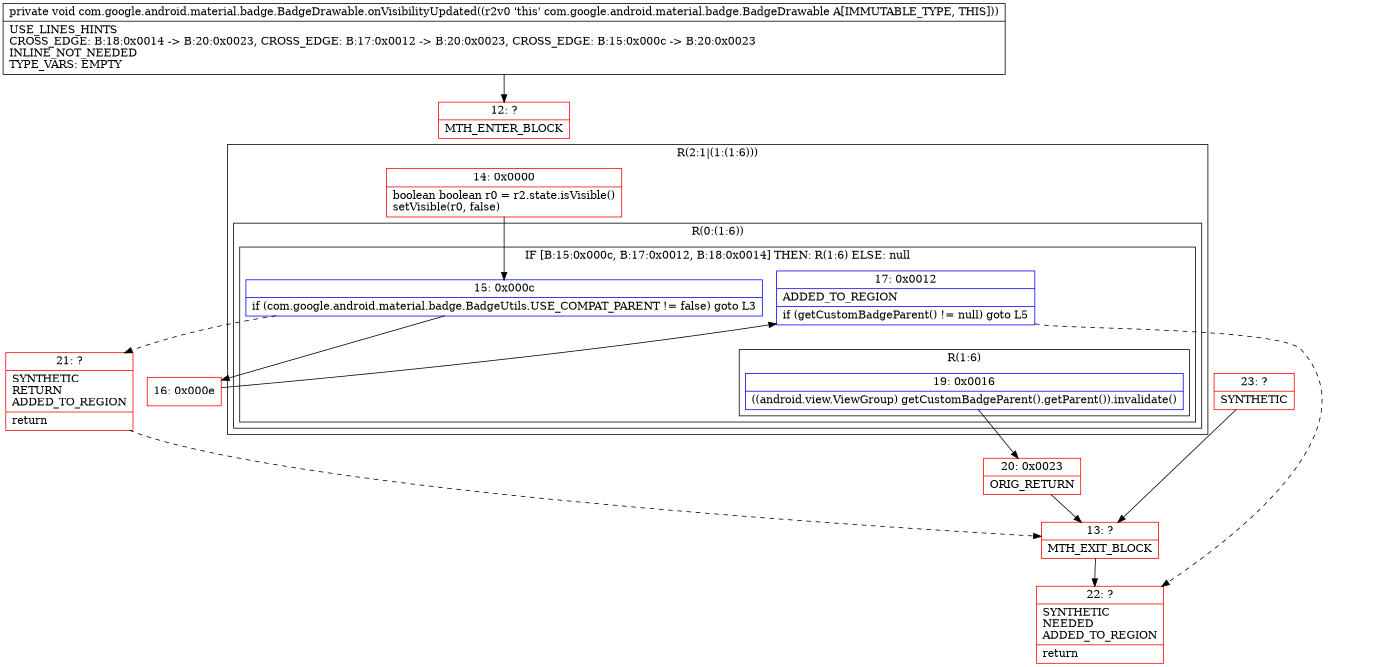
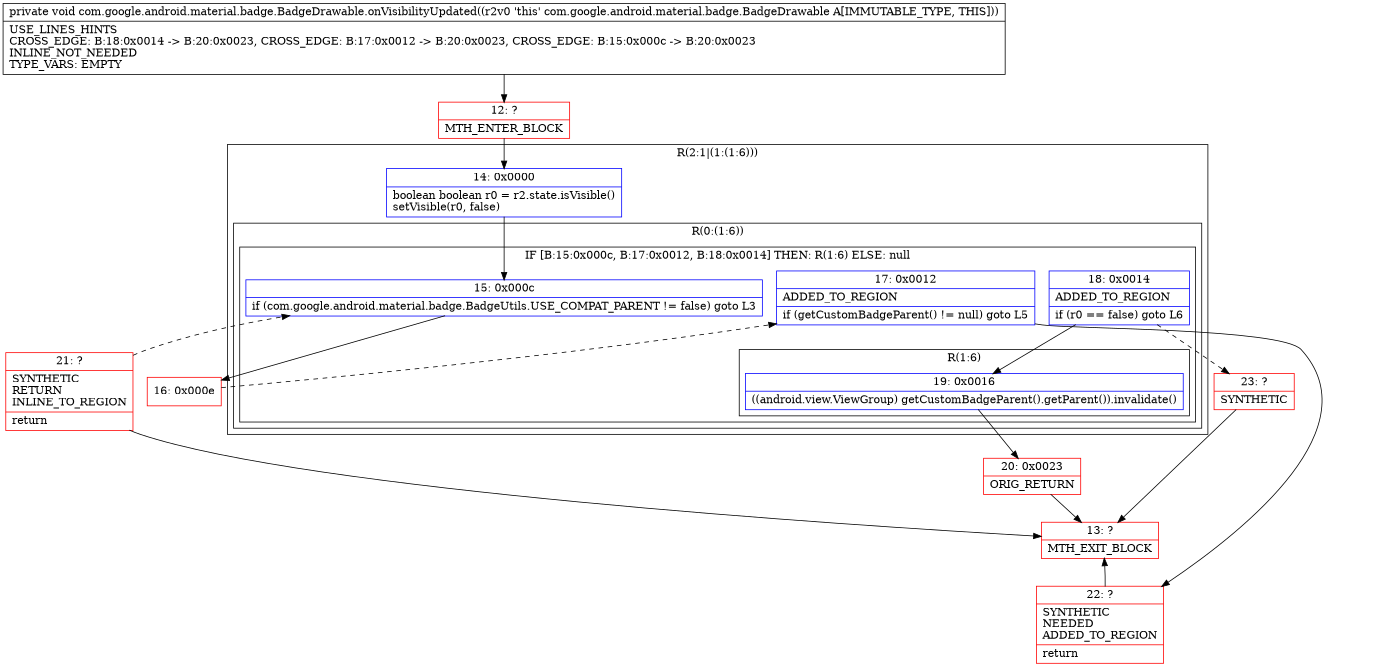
edge "12: ?" -> "14: 0x0000": added
node "14: 0x0000": color red -> blue
node "18: 0x0014": added
edge "15: 0x000c" -> "21: ?": reversed
edge "16: 0x000e" -> "17: 0x0012": style solid -> dashed
edge "17: 0x0012" -> "22: ?": style dashed -> solid
node "21: ?": text "ADDED_TO_REGION" -> "INLINE_TO_REGION"
edge "21: ?" -> "13: ?": style dashed -> solid
edge "13: ?" -> "22: ?": reversed
